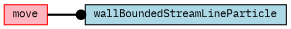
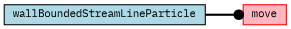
edge "move" -> "wallBoundedStreamLineParticle": reversed
